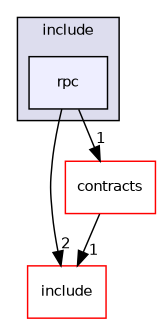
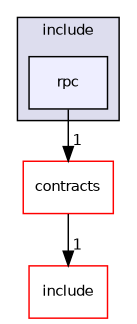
edge "rpc" -> "include": removed
